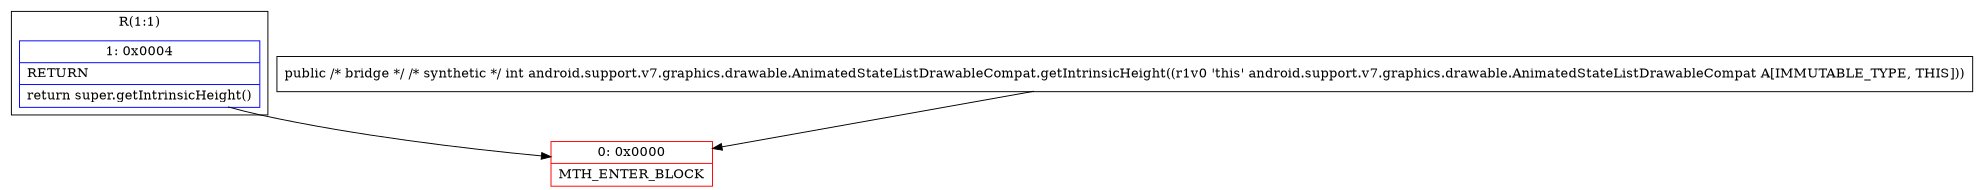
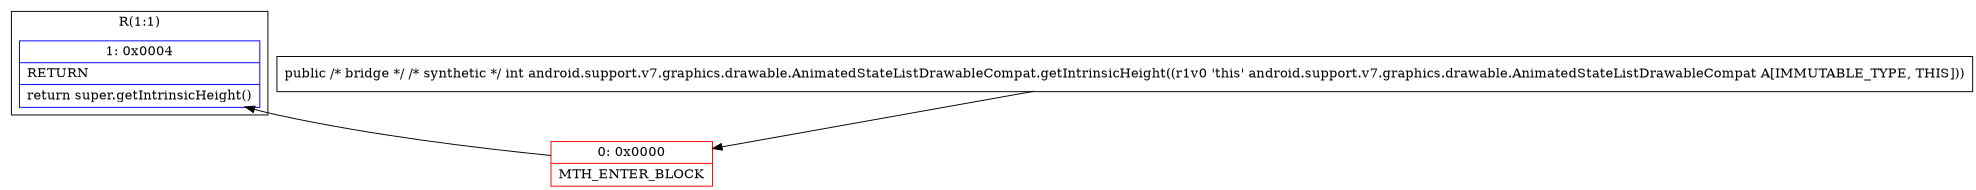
edge "1: 0x0004" -> "0: 0x0000": reversed
